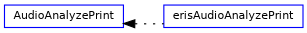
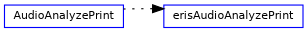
edge "erisAudioAnalyzePrint" -> "AudioAnalyzePrint": reversed
